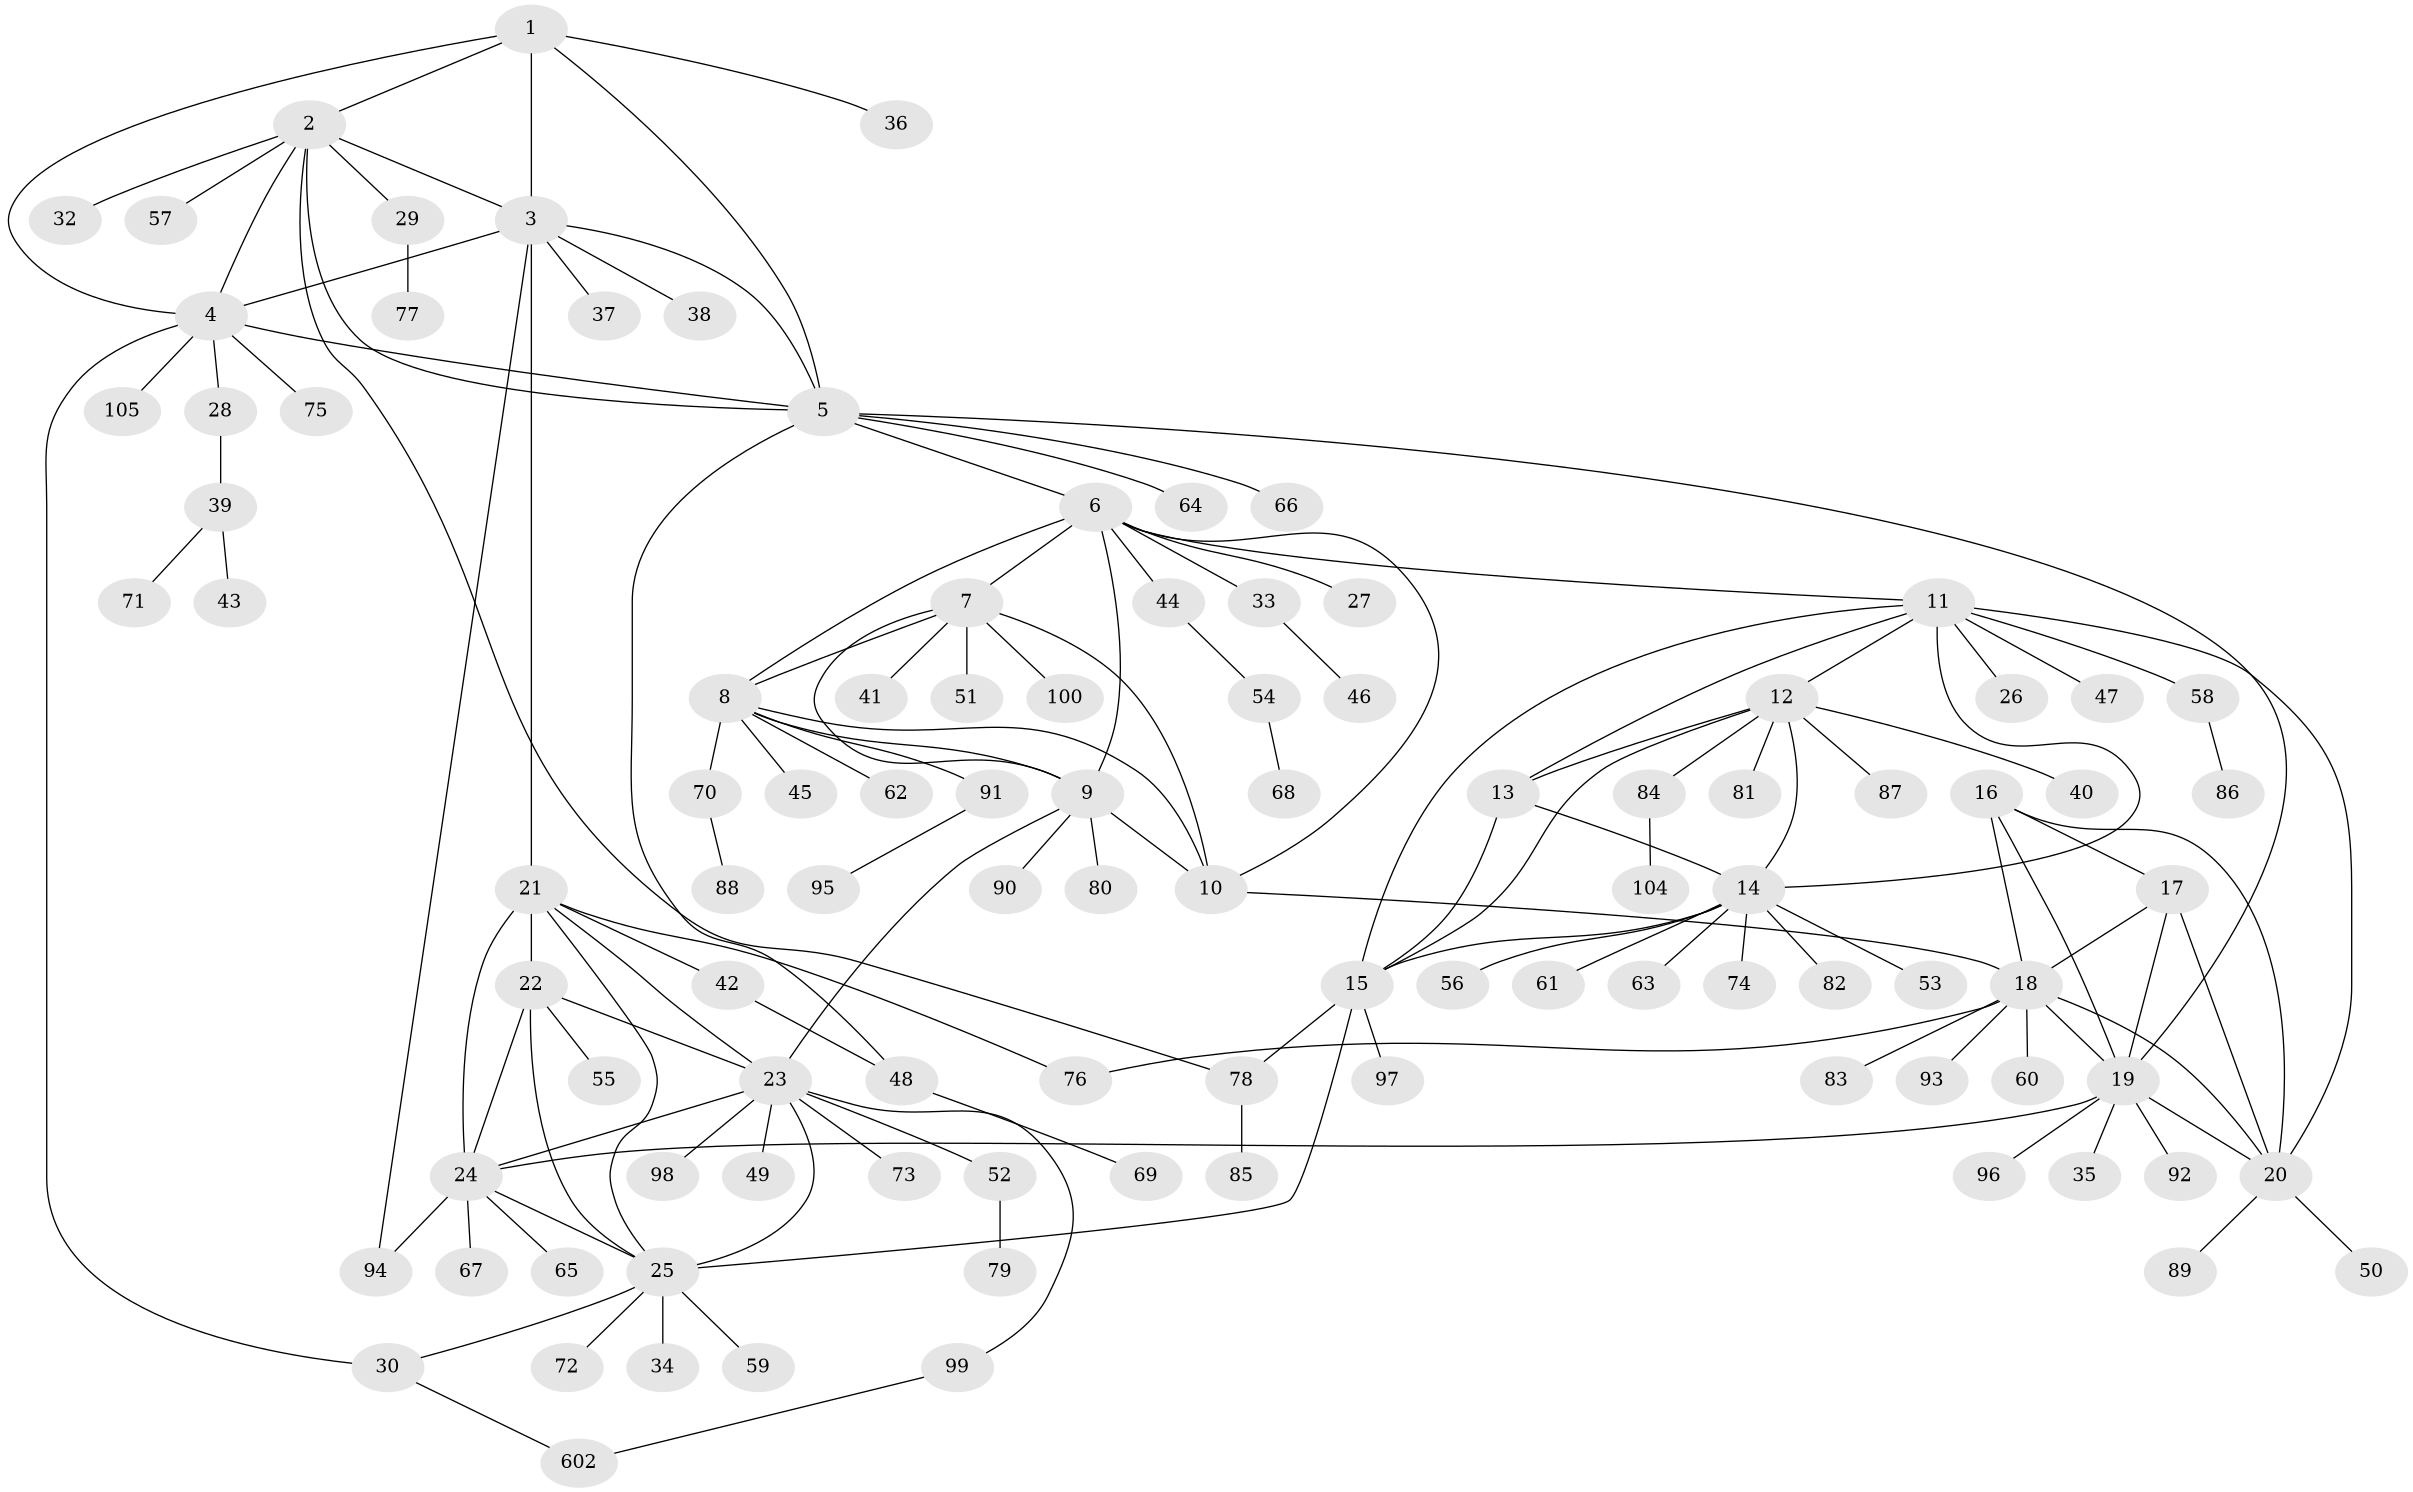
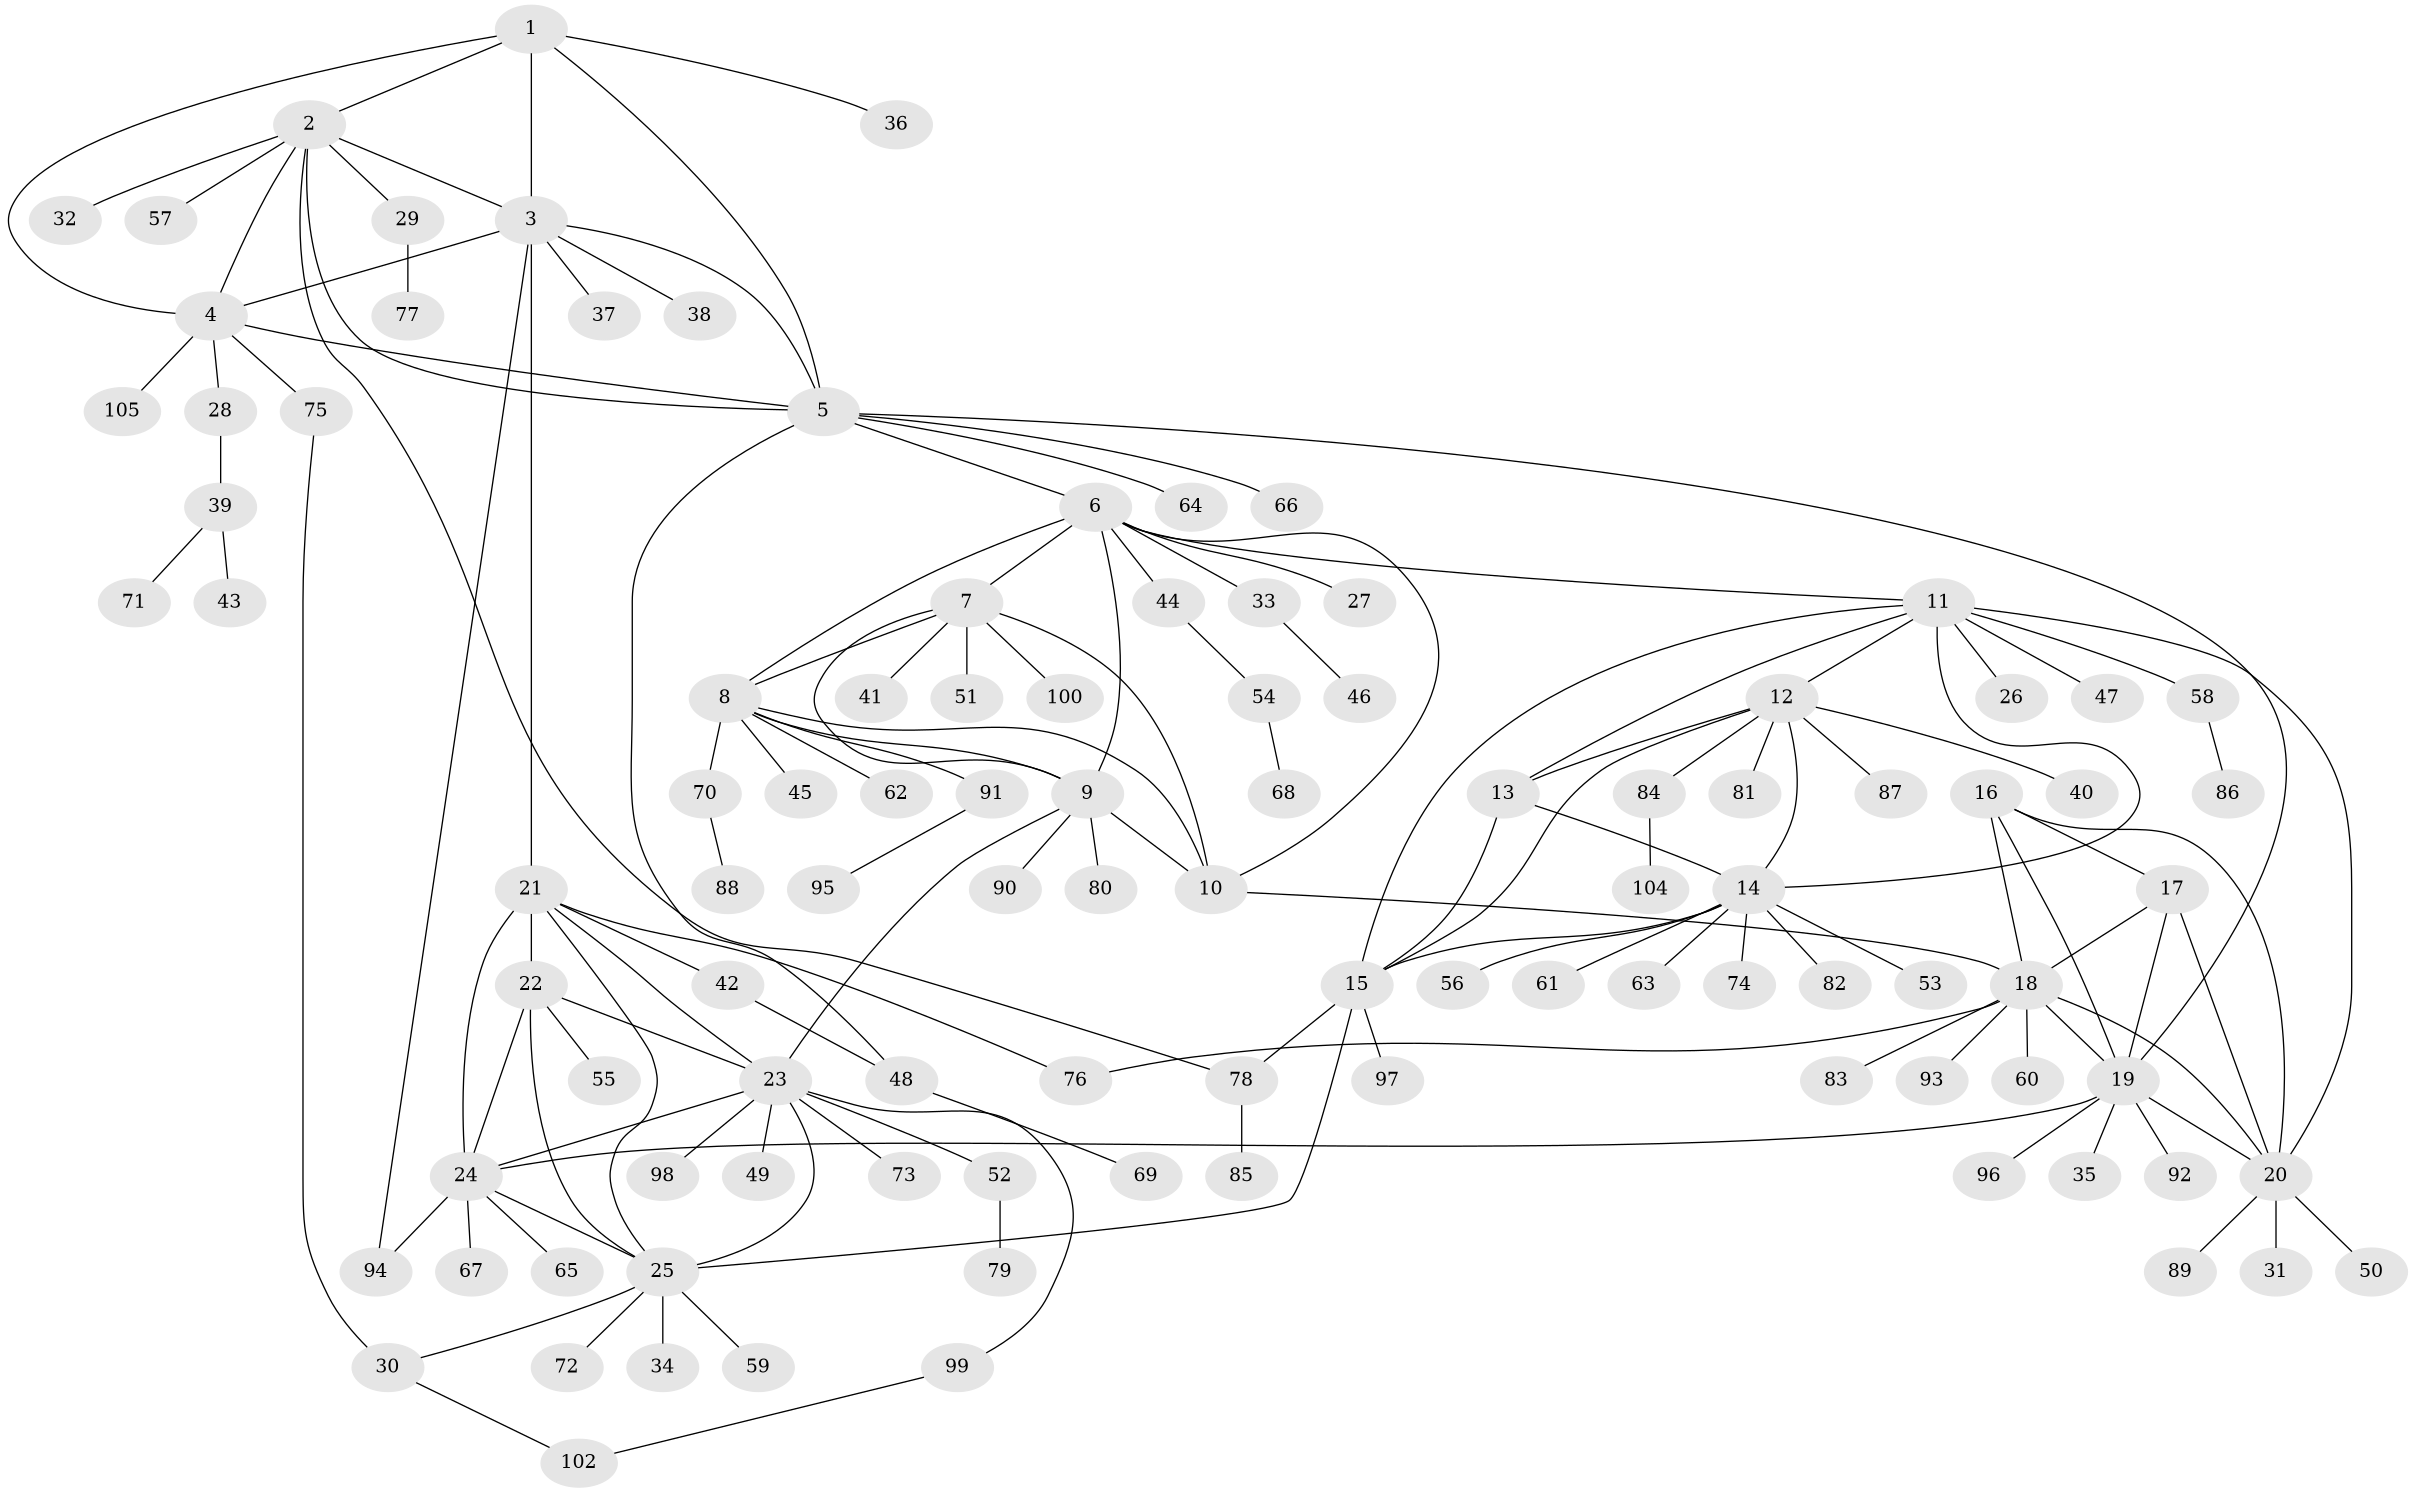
edge "4" -- "30": now "75" -- "30"
node "31": added
node "602": label "602" -> "102"
